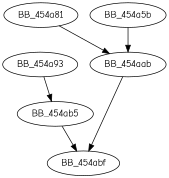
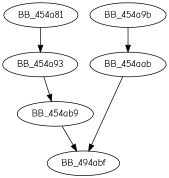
node "BB_454a5b": label "BB_454a5b" -> "BB_454a9b"
edge "BB_454a81" -> "BB_454aab": now "BB_454a81" -> "BB_454a93"
node "BB_454ab5": label "BB_454ab5" -> "BB_454ab9"
node "BB_454abf": label "BB_454abf" -> "BB_494abf"
